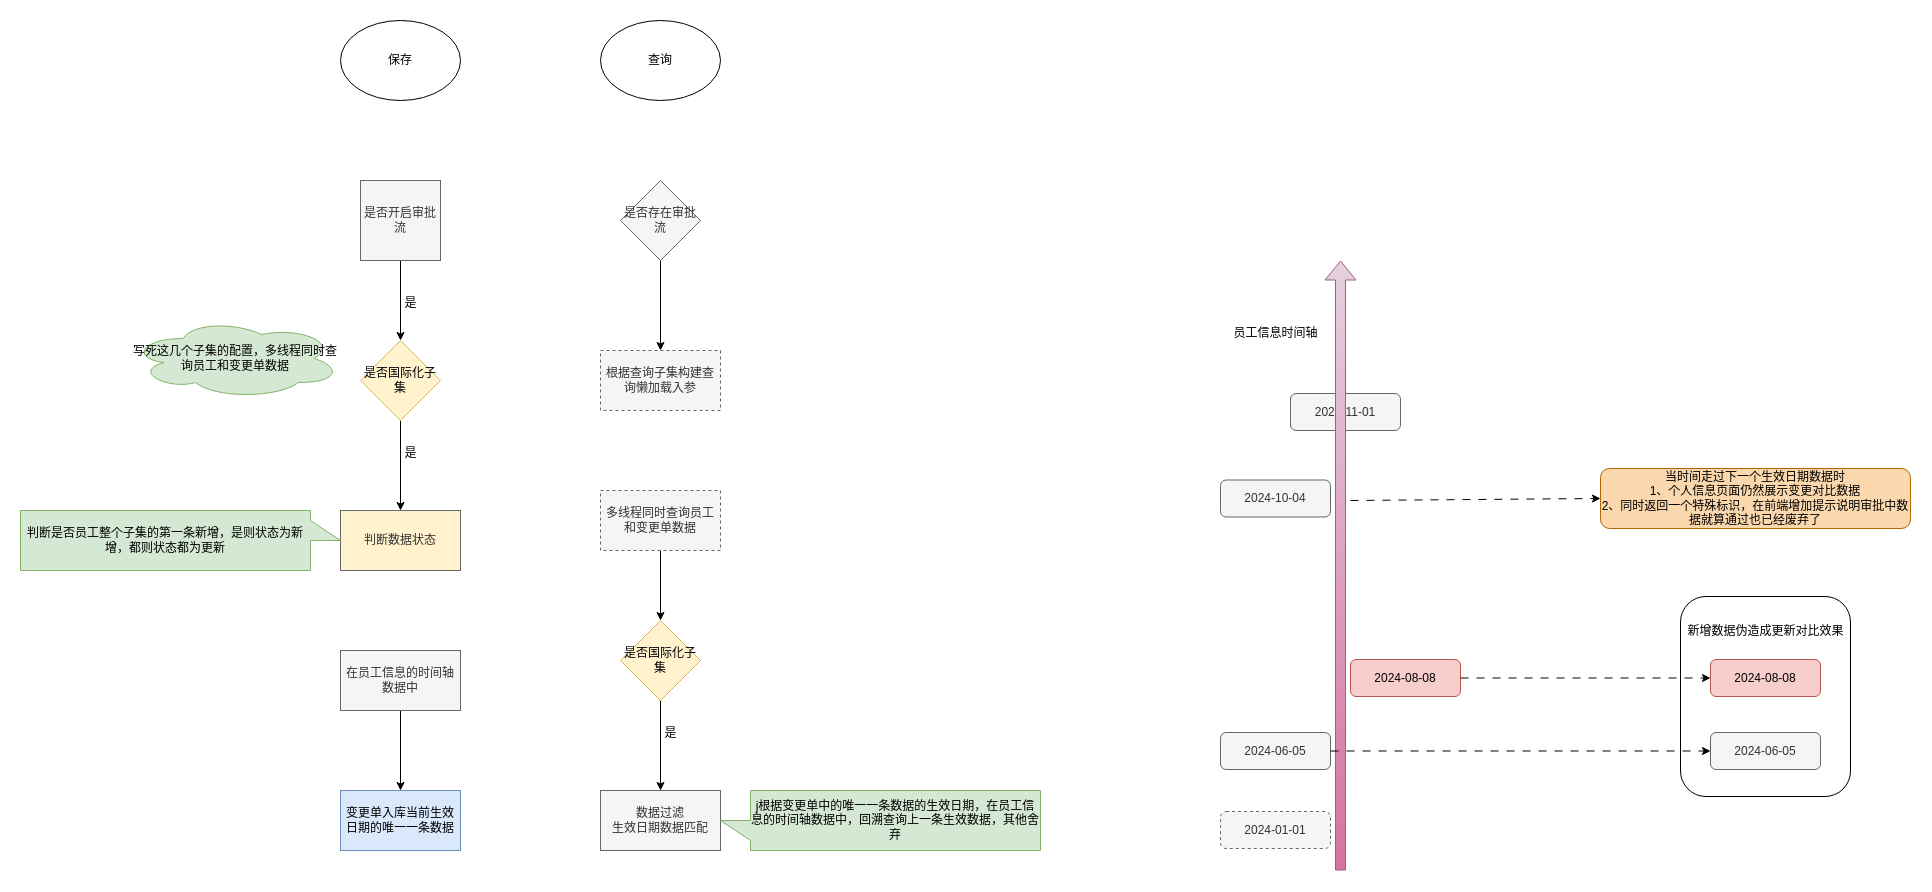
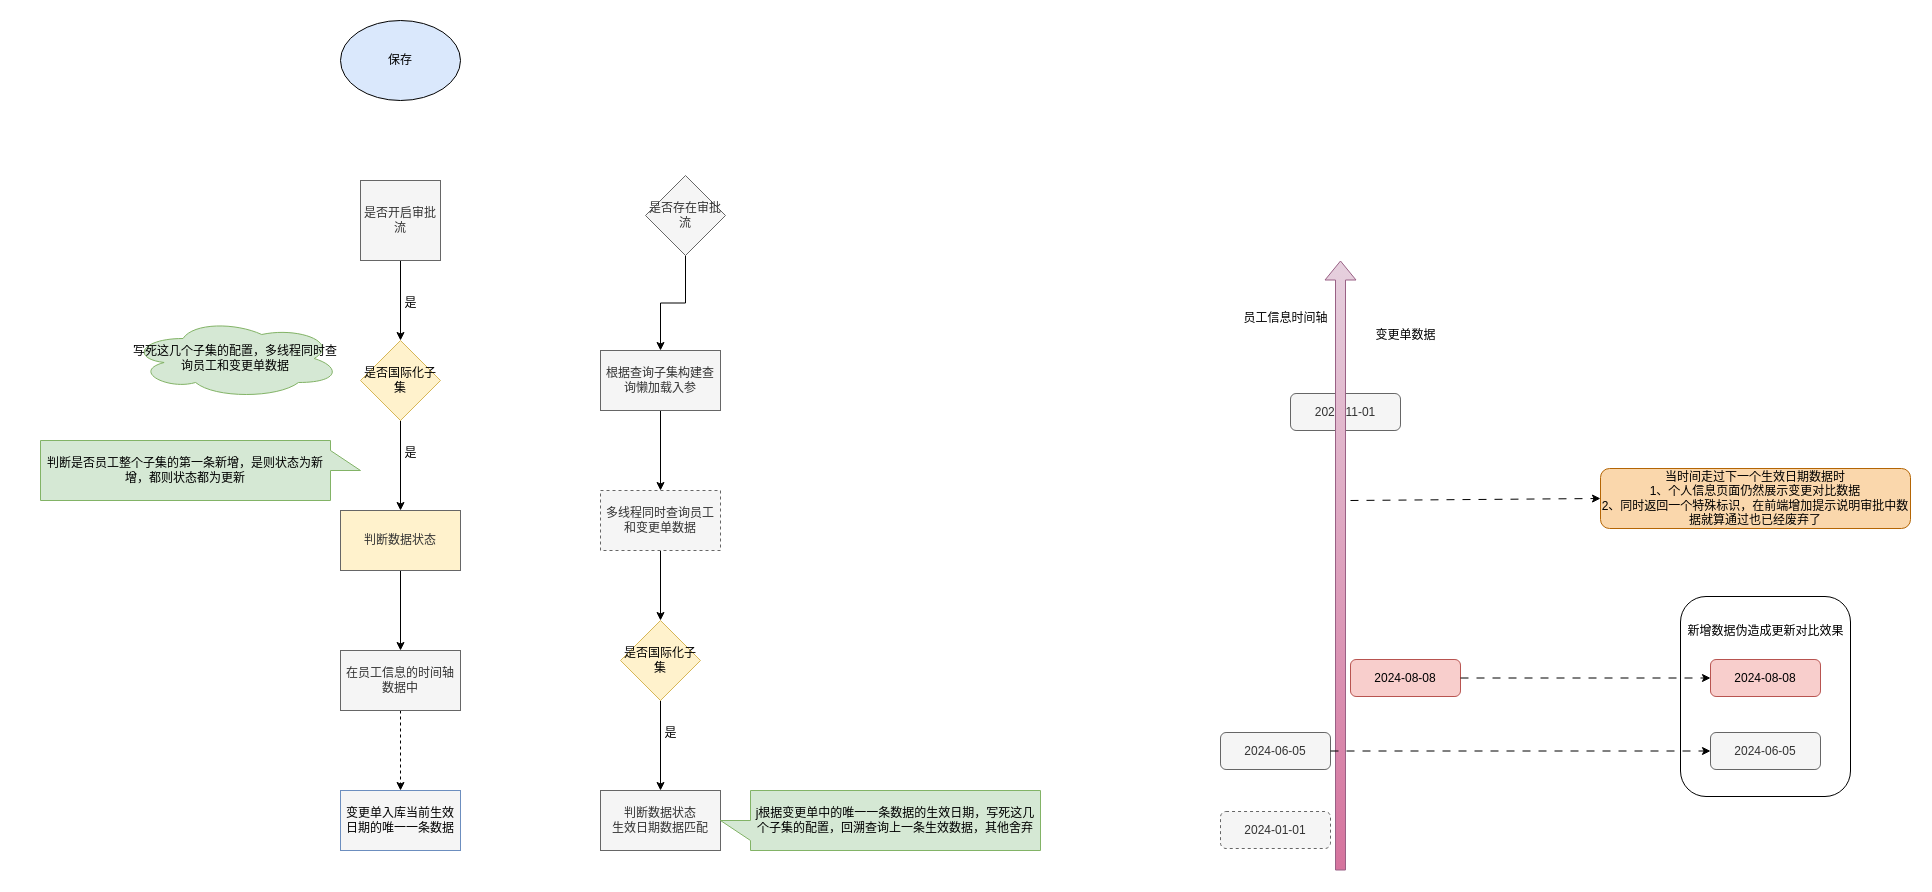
node "保存": fillcolor #ffffff -> #dae8fc
node "查询": removed
node "是否存在审批流": moved (661, 221) -> (686, 216)
node "员工信息时间轴": moved (1276, 334) -> (1286, 319)
node "变更单数据": added
node "根据查询子集构建查询懒加载入参": style dashed -> solid
edge "根据查询子集构建查询懒加载入参" -> "多线程同时查询员工和变更单数据": added
node "2024-10-04": removed
node "判断是否员工整个子集的第一条新增，是则状态为新增，都则状态都为更新": moved (181, 541) -> (201, 471)
edge "判断数据状态" -> "在员工信息的时间轴数据中": added
edge "在员工信息的时间轴数据中" -> "变更单入库当前生效日期的唯一一条数据": style solid -> dashed
node "变更单入库当前生效日期的唯一一条数据": fillcolor #dae8fc -> #f5f5f5
node "数据过滤 生效日期数据匹配": label "数据过滤 生效日期数据匹配" -> "判断数据状态 生效日期数据匹配"
node "j根据变更单中的唯一一条数据的生效日期，在员工信息的时间轴数据中，回溯查询上一条生效数据，其他舍弃": label "j根据变更单中的唯一一条数据的生效日期，在员工信息的时间轴数据中，回溯查询上一条生效数据，其他舍弃" -> "j根据变更单中的唯一一条数据的生效日期，写死这几个子集的配置，回溯查询上一条生效数据，其他舍弃"
